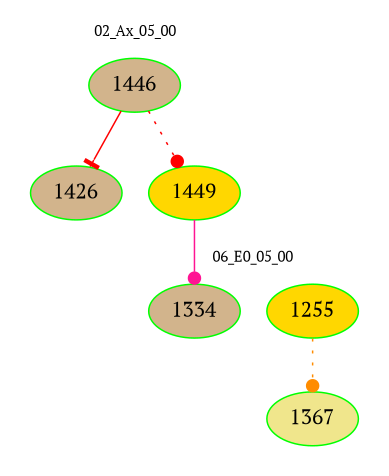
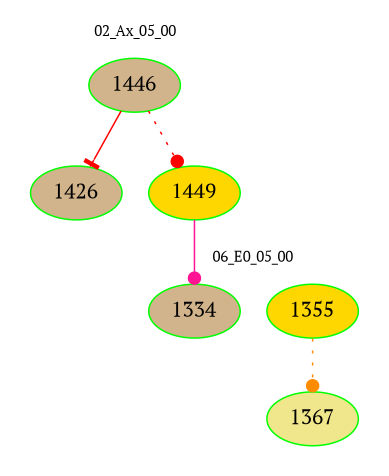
node "1255": label "1255" -> "1355"
